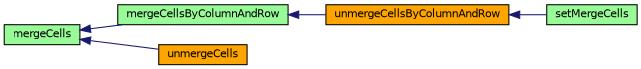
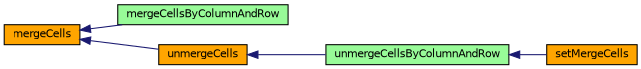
edge "unmergeCellsByColumnAndRow" -> "mergeCellsByColumnAndRow": now "unmergeCellsByColumnAndRow" -> "unmergeCells"
node "unmergeCellsByColumnAndRow": fillcolor orange -> palegreen
node "setMergeCells": fillcolor palegreen -> orange
node "mergeCells": fillcolor palegreen -> orange
